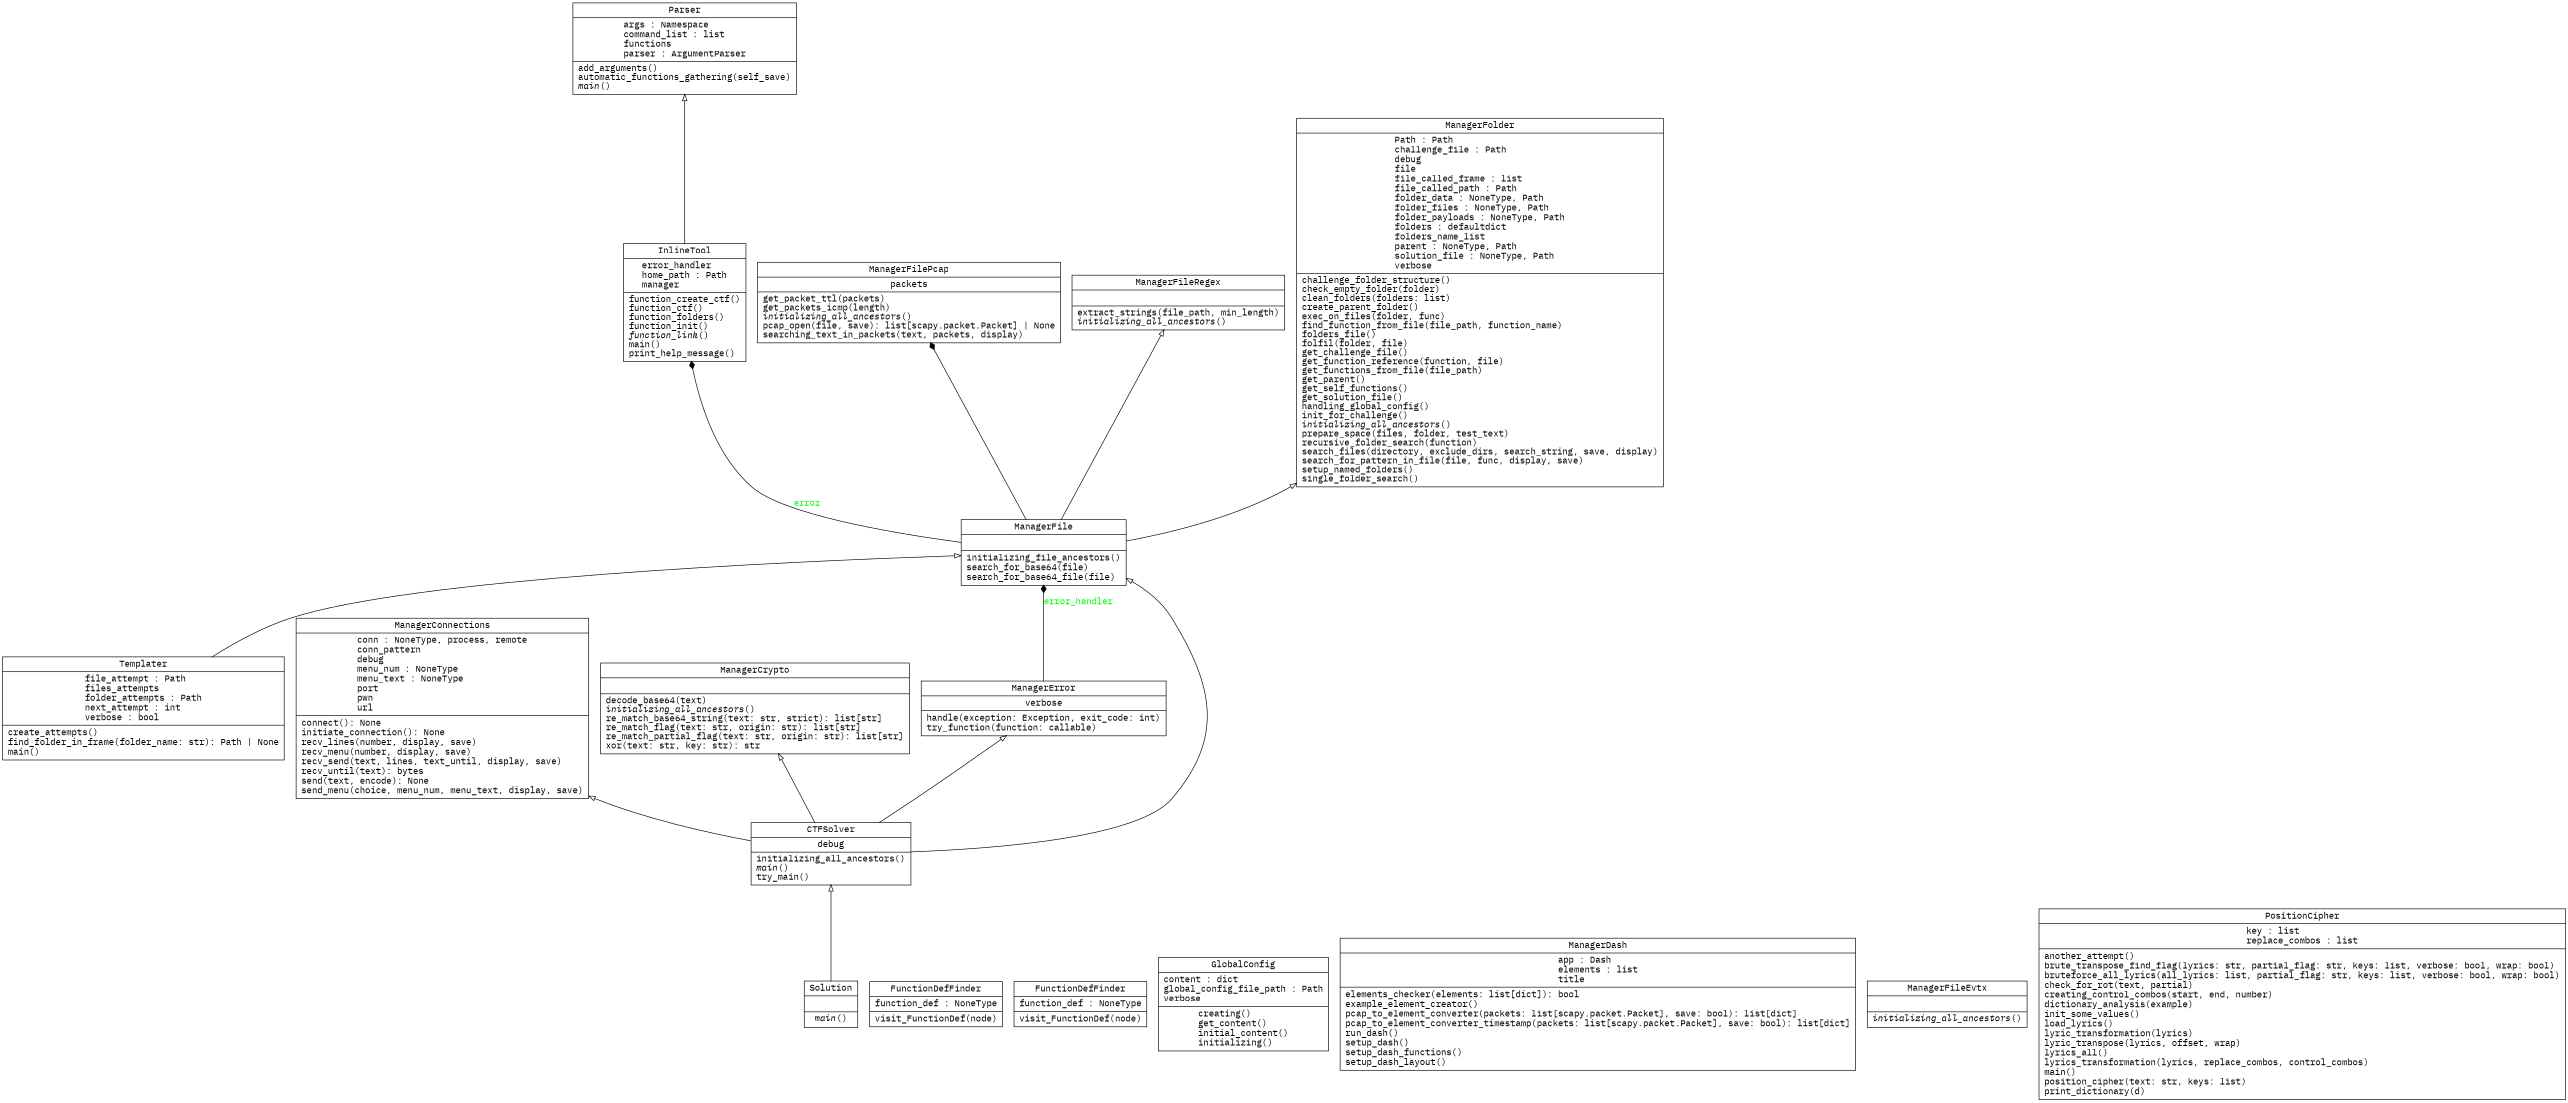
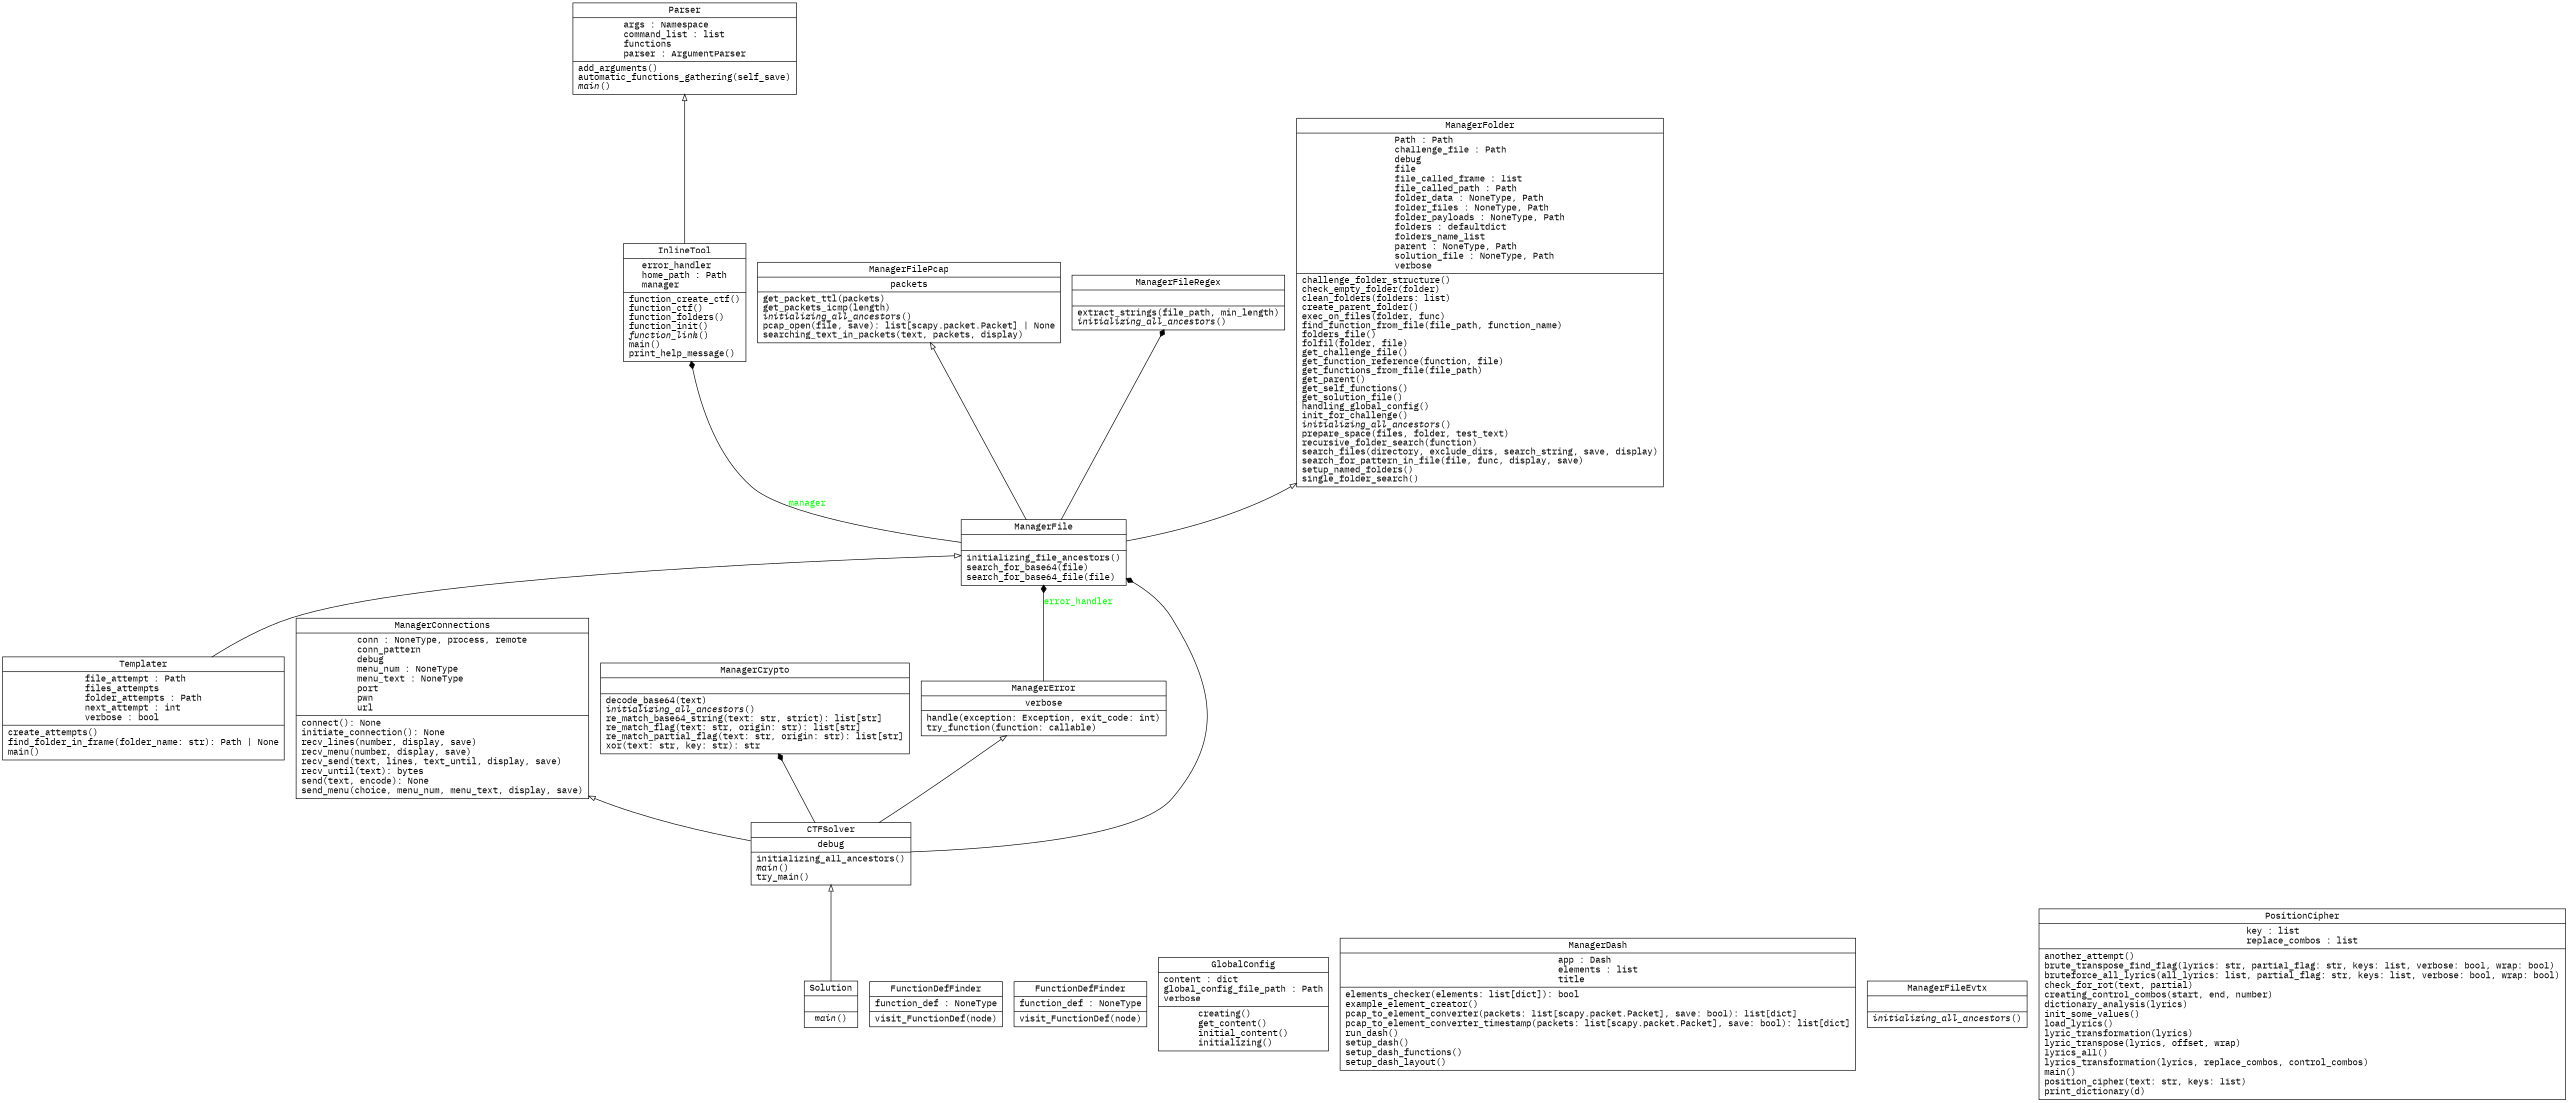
edge "ManagerFile" -> "ManagerFileRegex": arrowhead empty -> diamond
edge "ManagerFile" -> "ManagerFilePcap": arrowhead diamond -> empty
edge "ManagerFile" -> "InlineTool": label "error" -> "manager"
edge "CTFSolver" -> "ManagerCrypto": arrowhead empty -> diamond
edge "CTFSolver" -> "ManagerFile": arrowhead empty -> diamond
node "PositionCipher": text "dictionary_analysis(example)" -> "dictionary_analysis(lyrics)"
